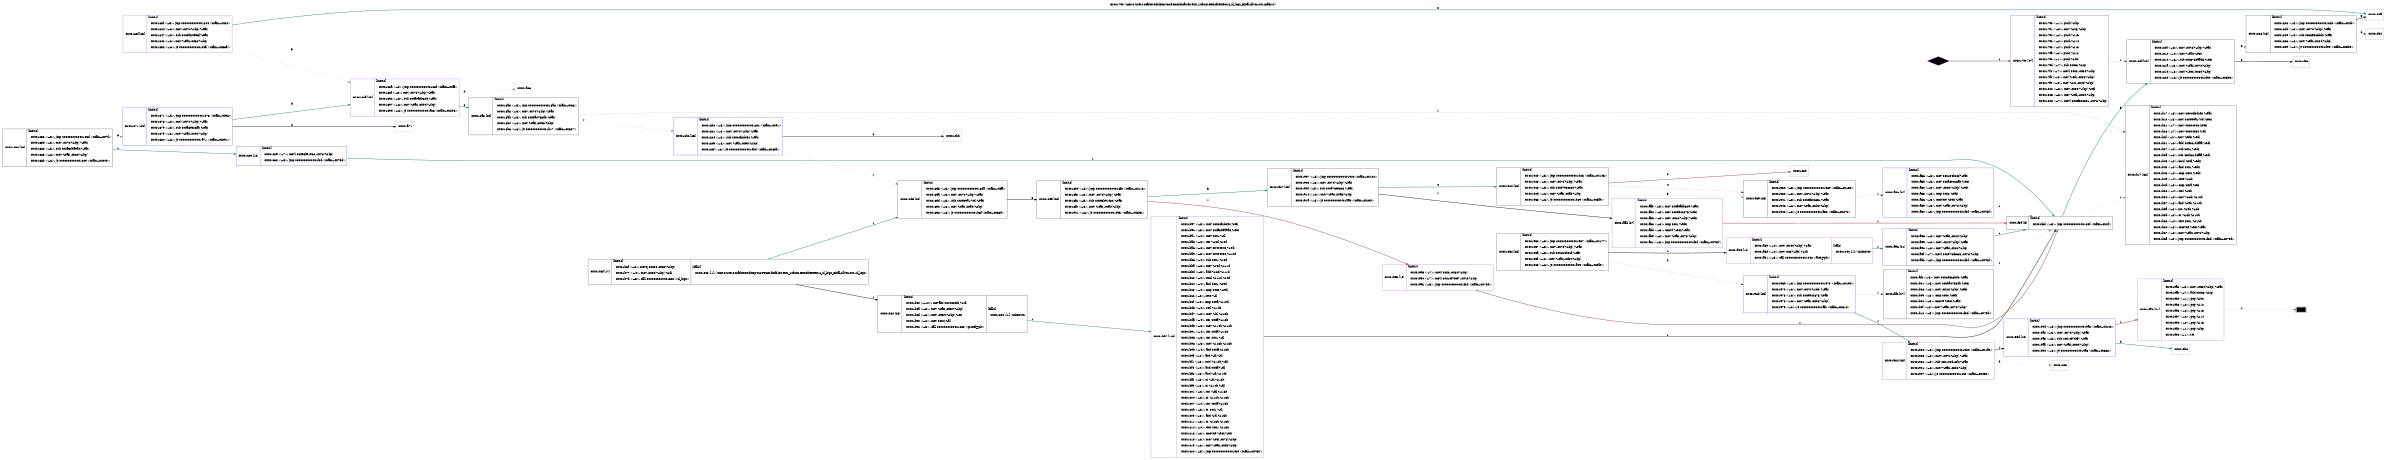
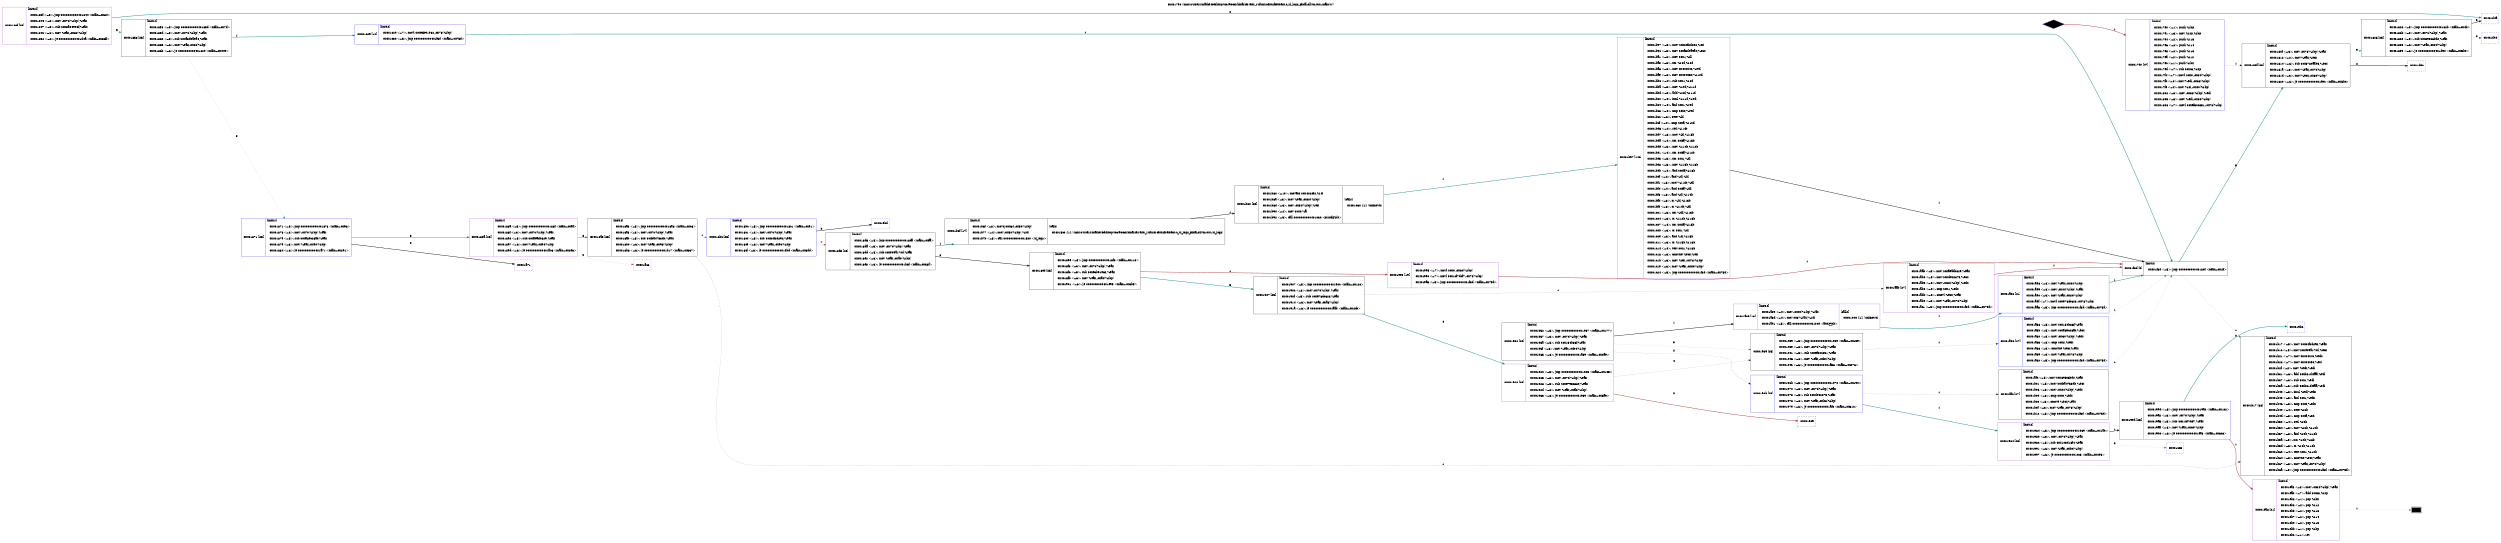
edge "0x40183f [25]" -> "0x40188a [25]": now "0x40183f [25]" -> "0x401858 [25]"
node "0x401920 [25]": color black -> purple
edge "0x401907 [25]" -> "0x401aab [27]": style bold -> dotted
edge "0x401b6f [17]" -> "0x4018d5 [25]": reversed
